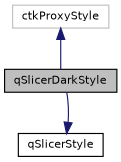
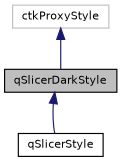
edge "qSlicerDarkStyle" -> "qSlicerStyle": reversed
